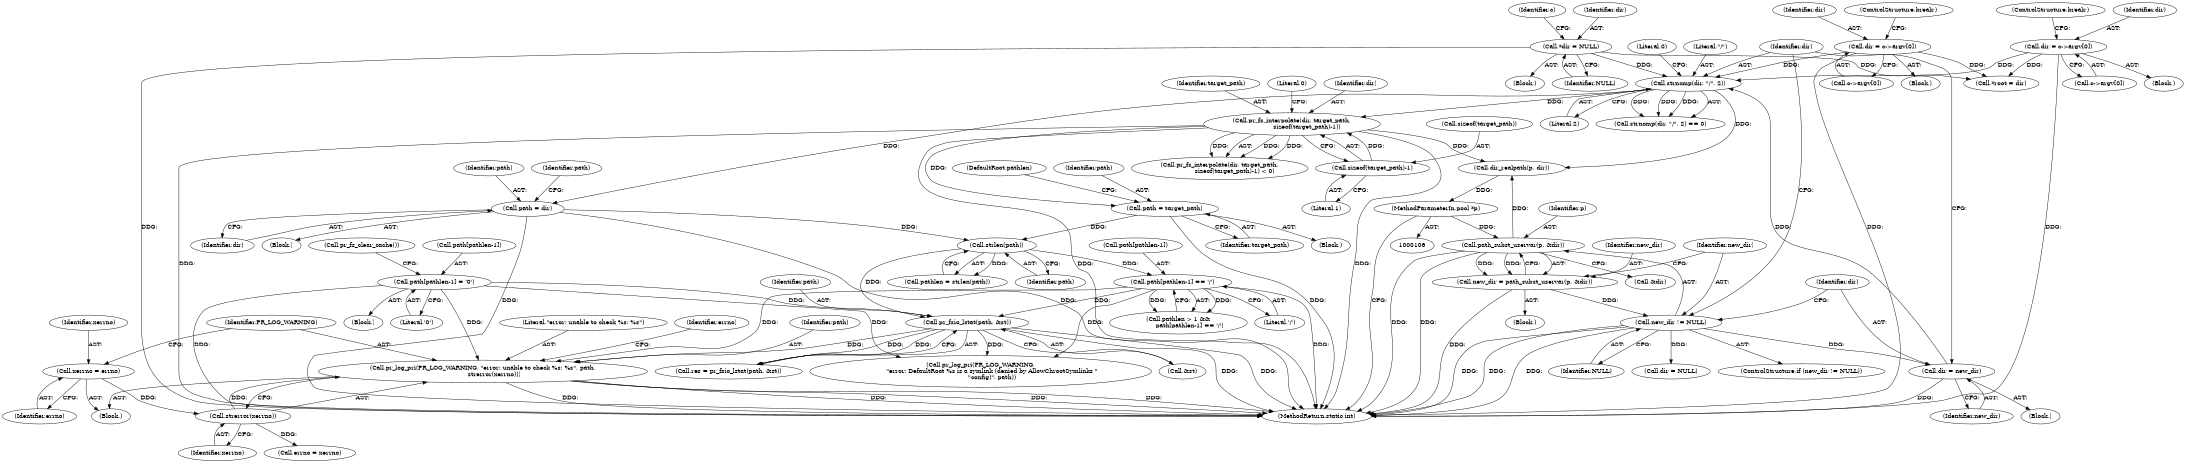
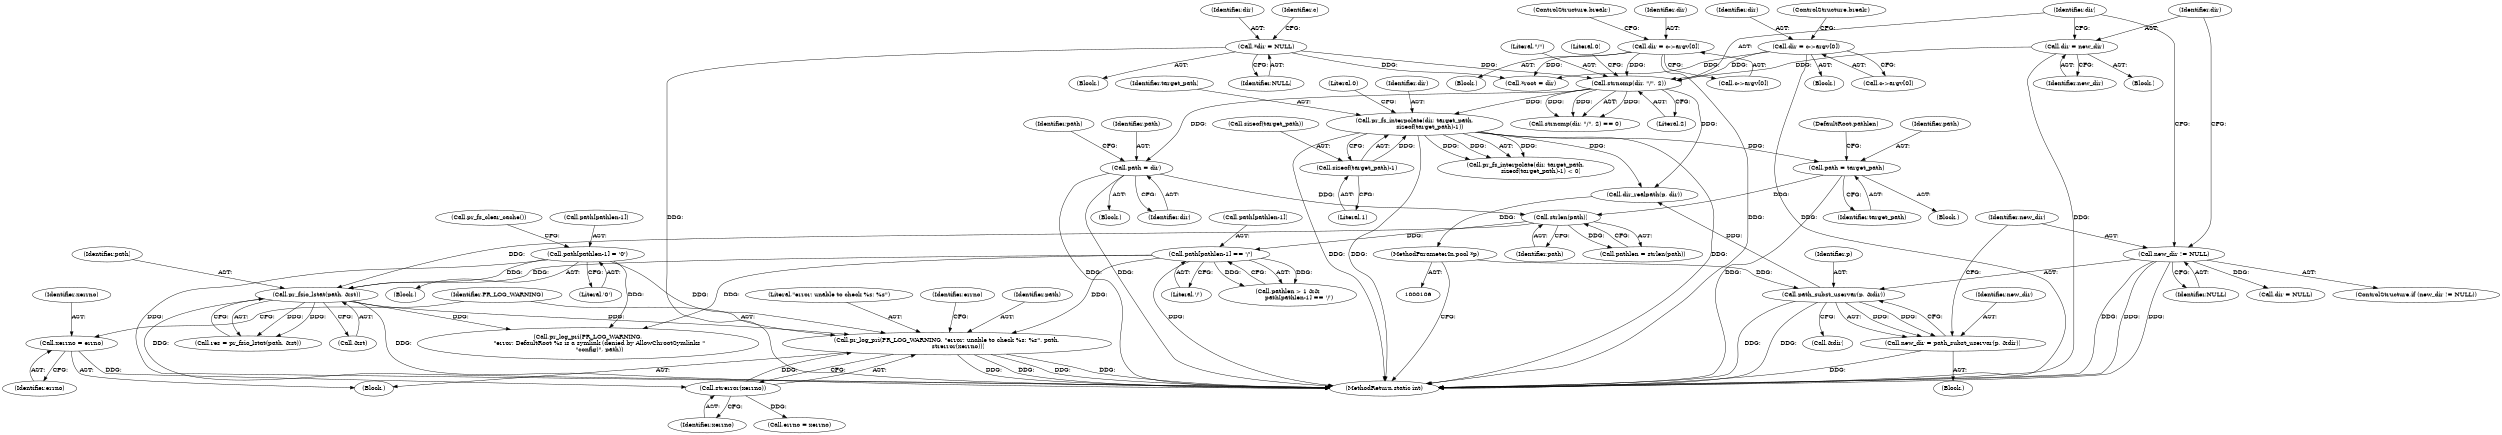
edge "(Call,new_dir = path_subst_uservar(p, &dir))" -> "(Call,new_dir != NULL)": removed, label "DDG:"
edge "(Call,new_dir != NULL)" -> "(Call,dir = new_dir)": removed, label "DDG:"
